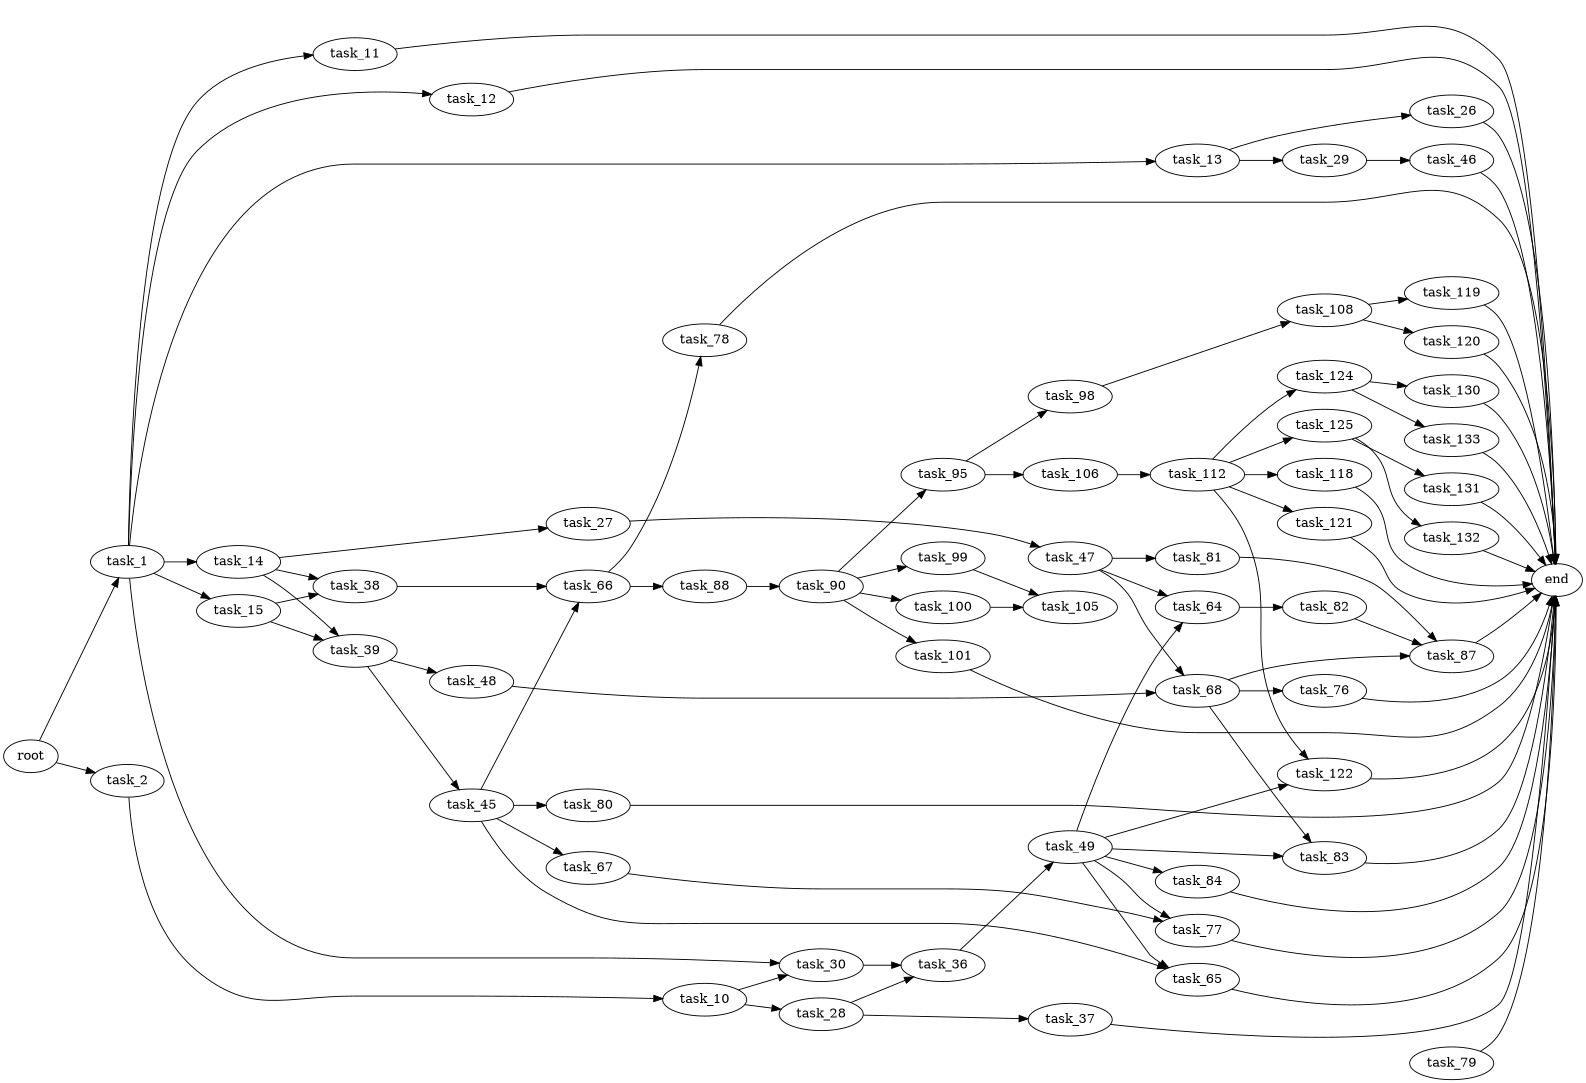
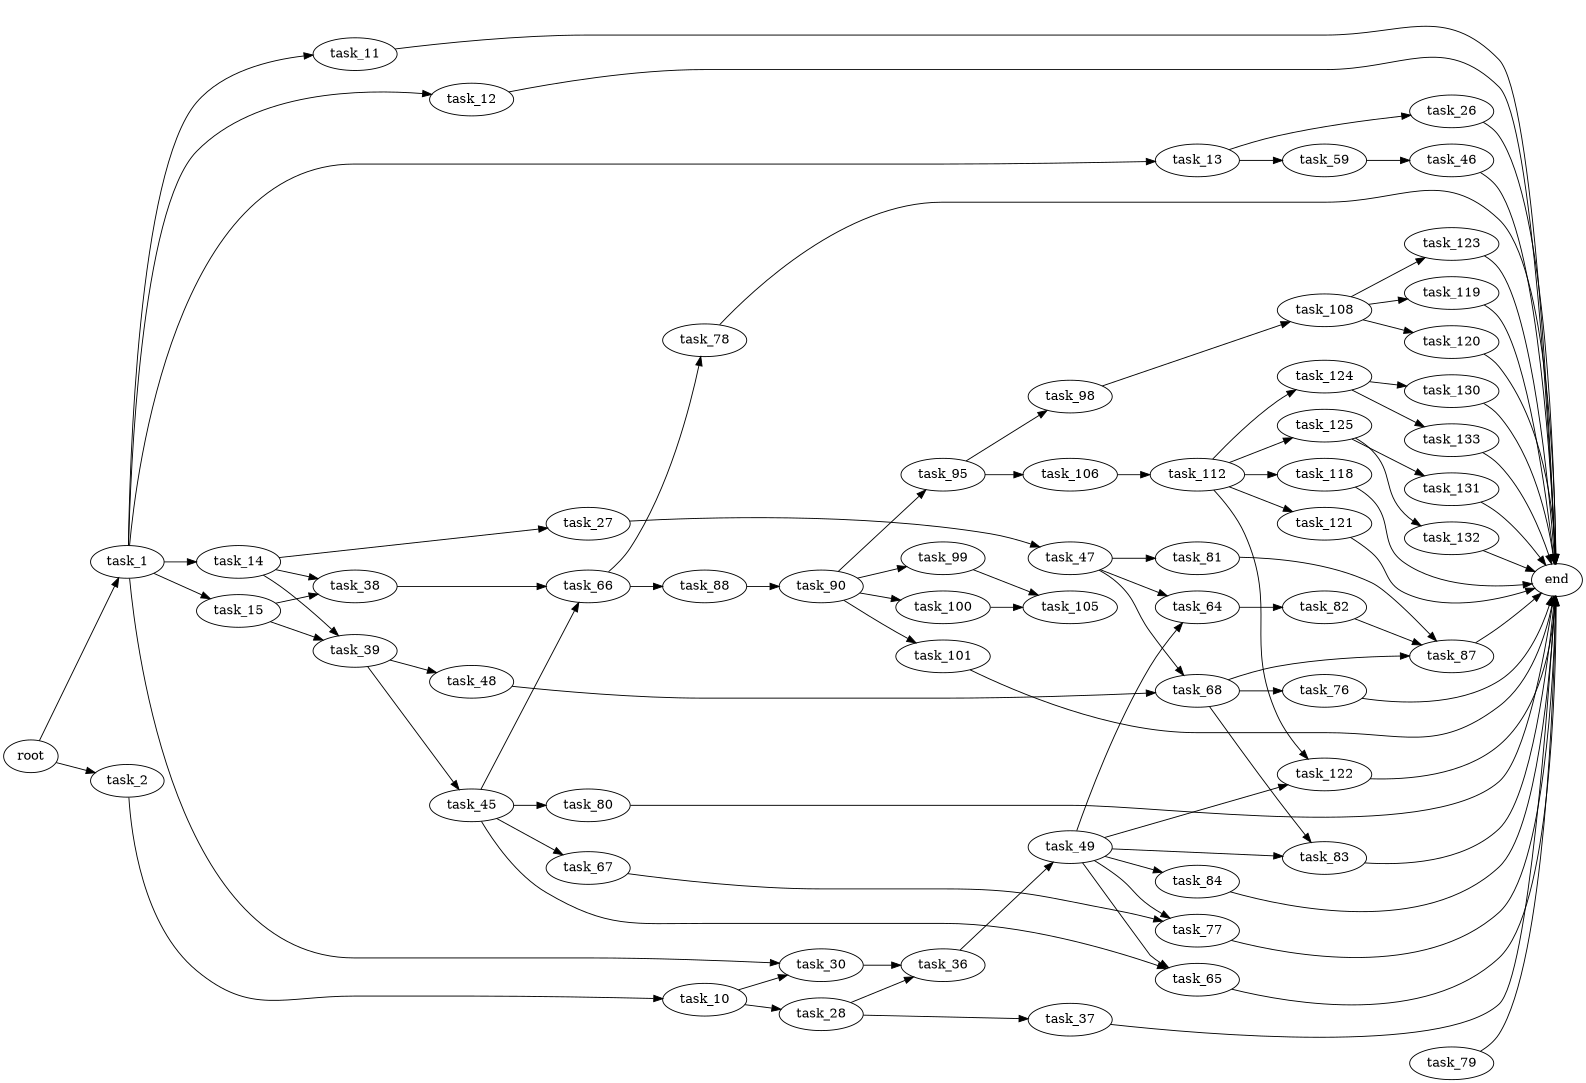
node "task_29": label "task_29" -> "task_59"
node "task_123": added
